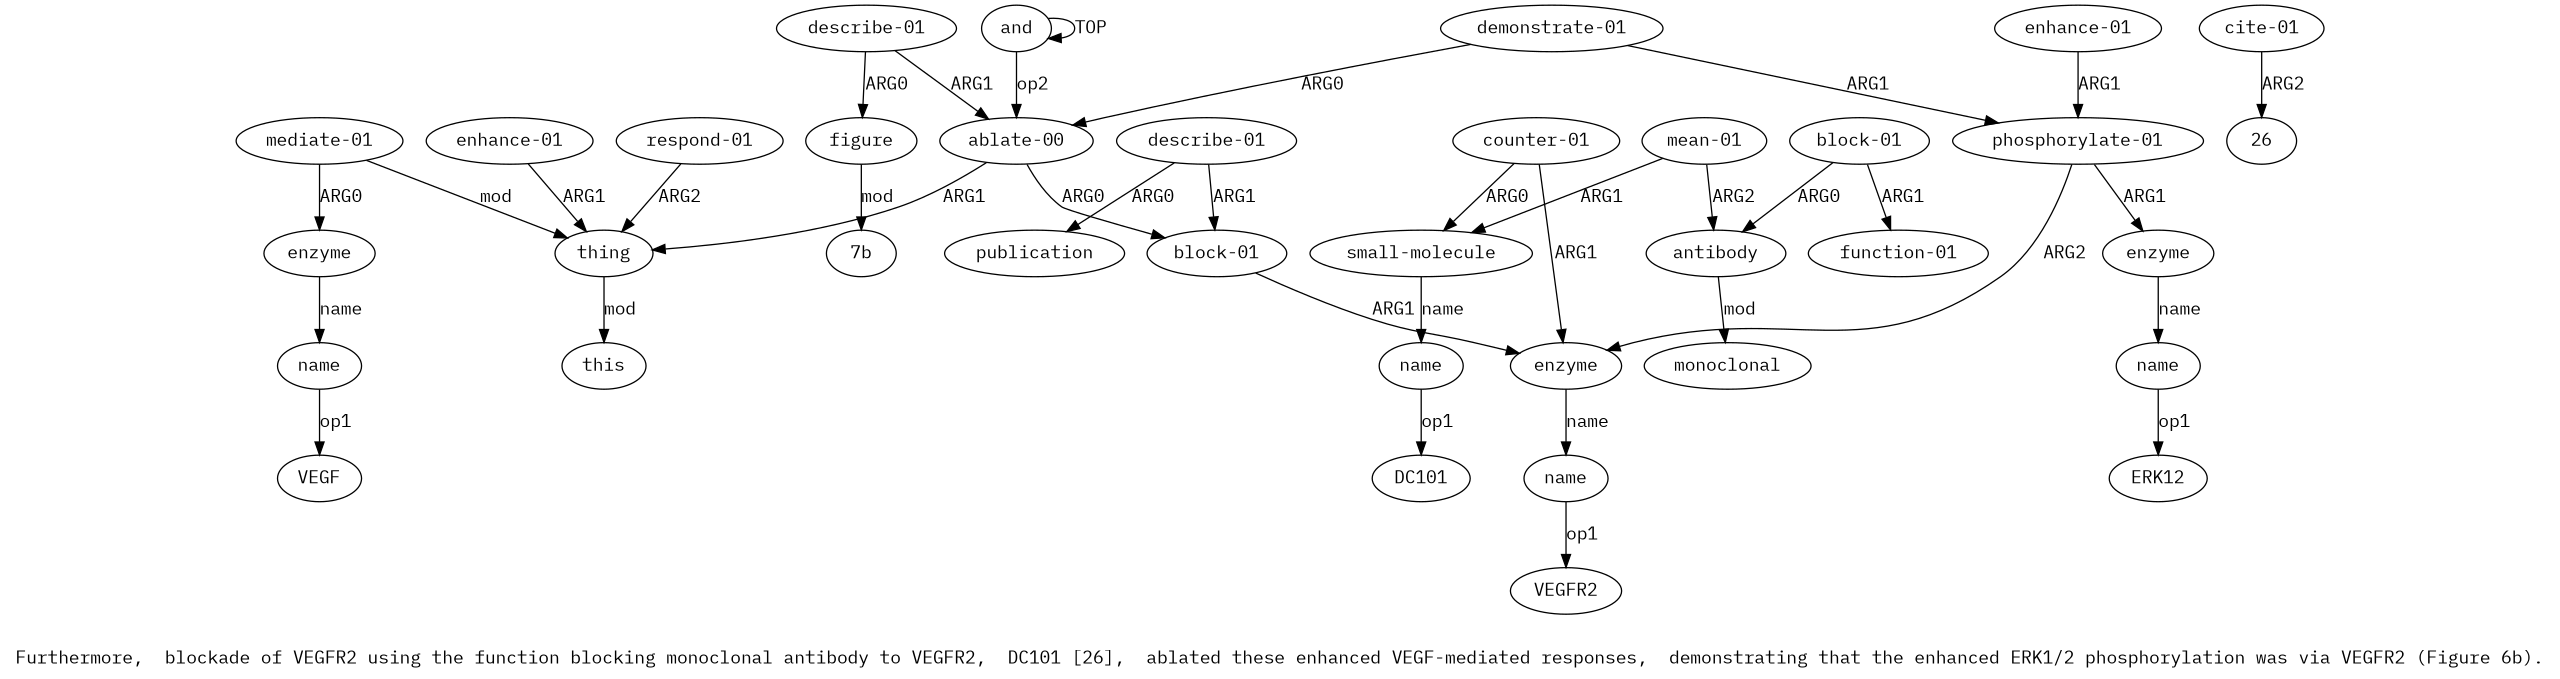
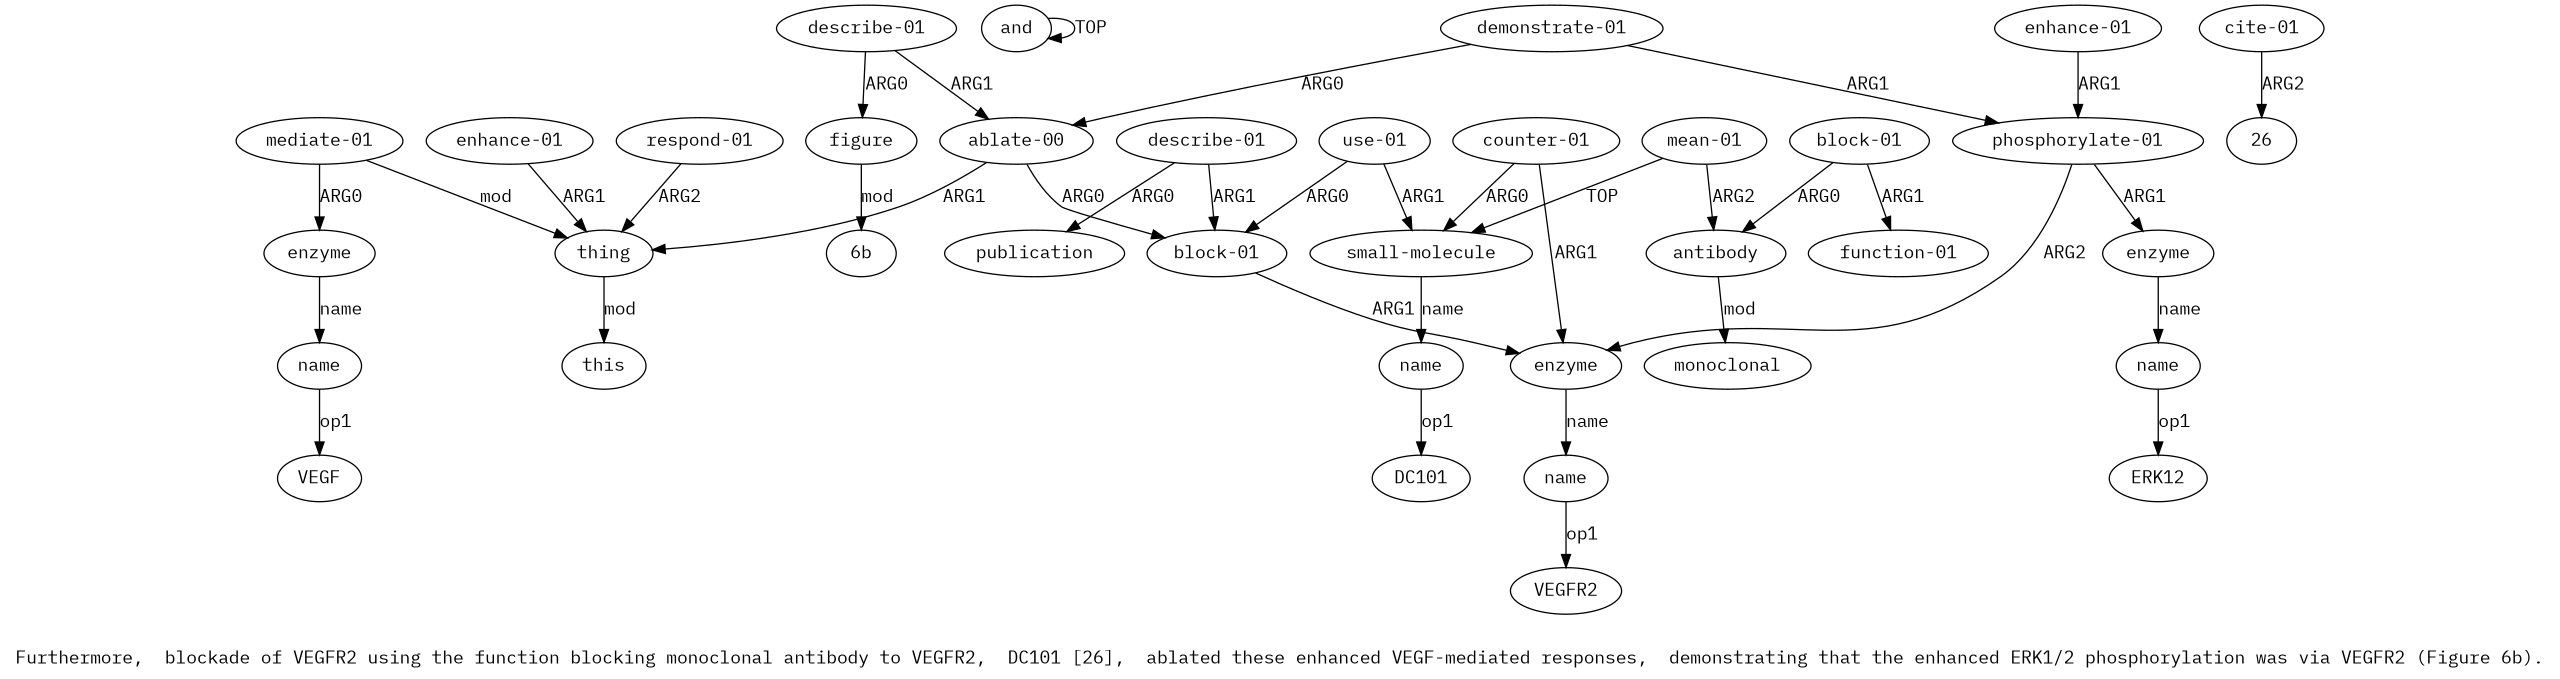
edge "and" -> "ablate-00": removed, label "op2"
node "use-01": added
edge "mean-01" -> "small-molecule": label "ARG1" -> "TOP"
node "7b": label "7b" -> "6b"
